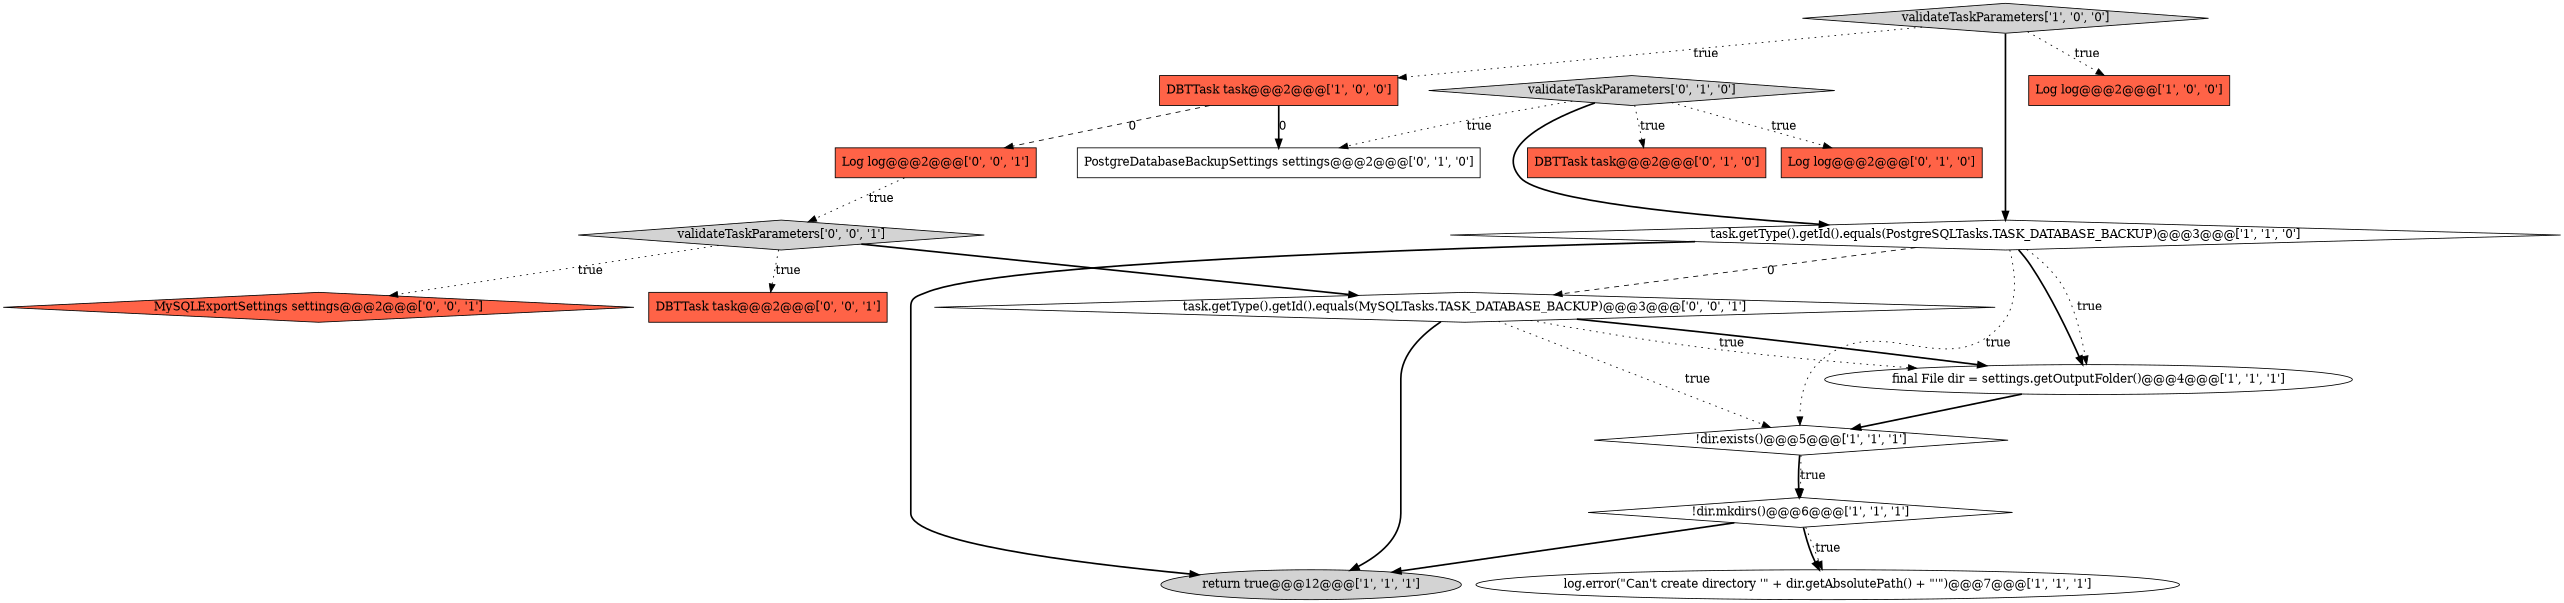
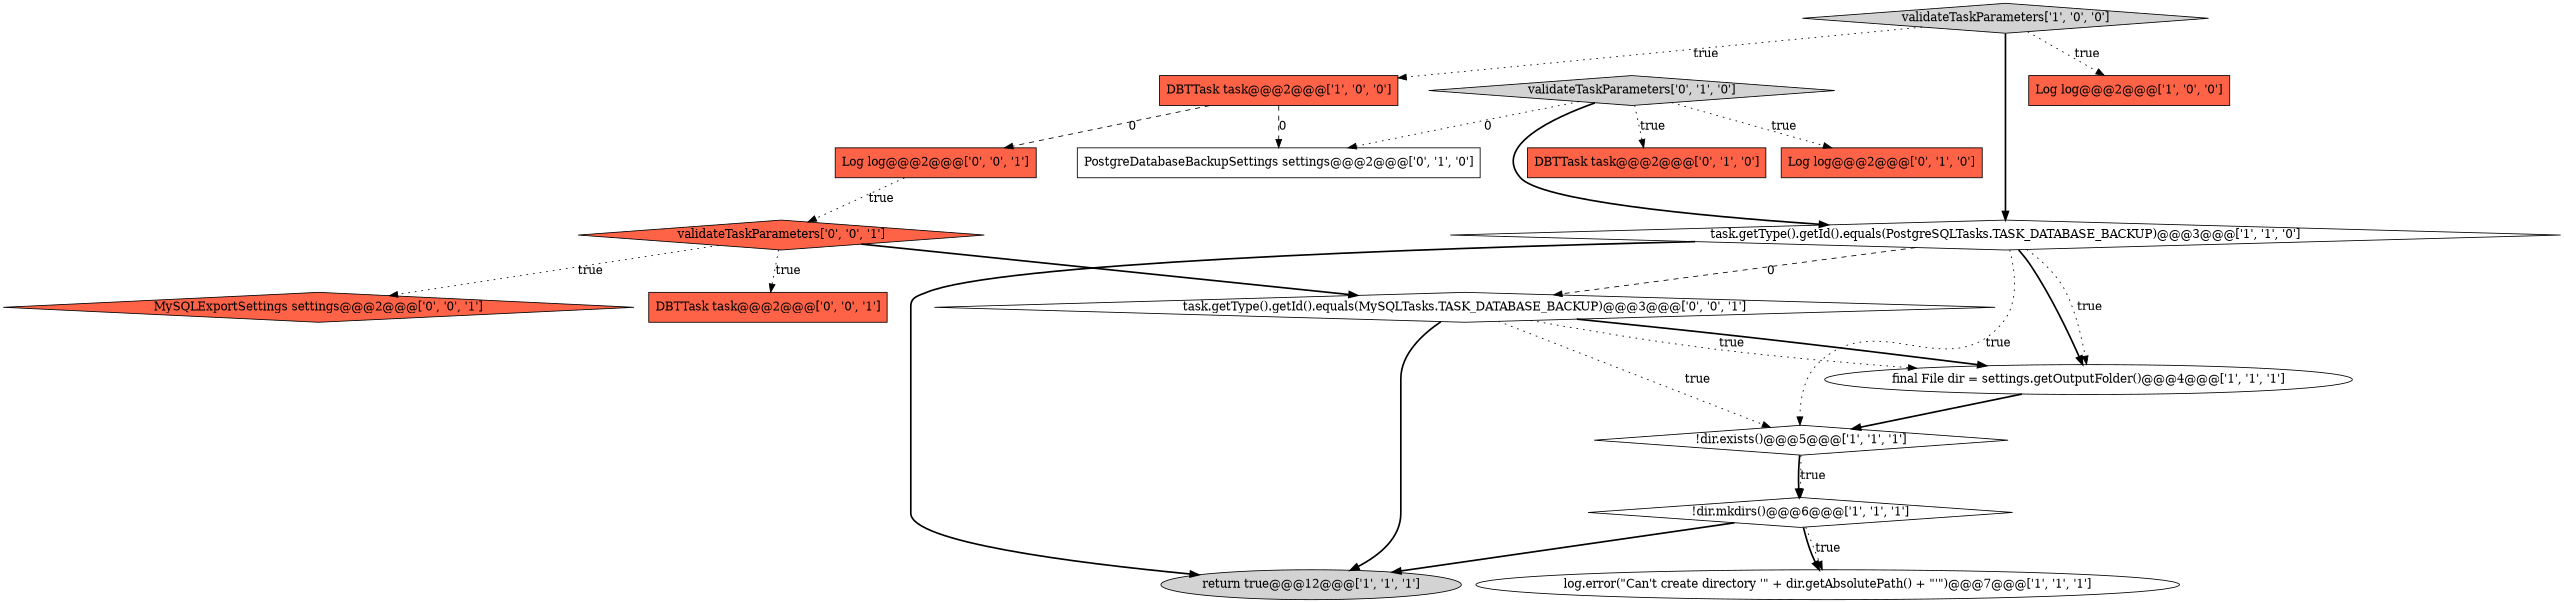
edge "DBTTask task@@@2@@@['1', '0', '0']" -> "PostgreDatabaseBackupSettings settings@@@2@@@['0', '1', '0']": style bold -> dashed
edge "validateTaskParameters['0', '1', '0']" -> "PostgreDatabaseBackupSettings settings@@@2@@@['0', '1', '0']": label "true" -> "0"
node "validateTaskParameters['0', '0', '1']": fillcolor lightgray -> tomato
